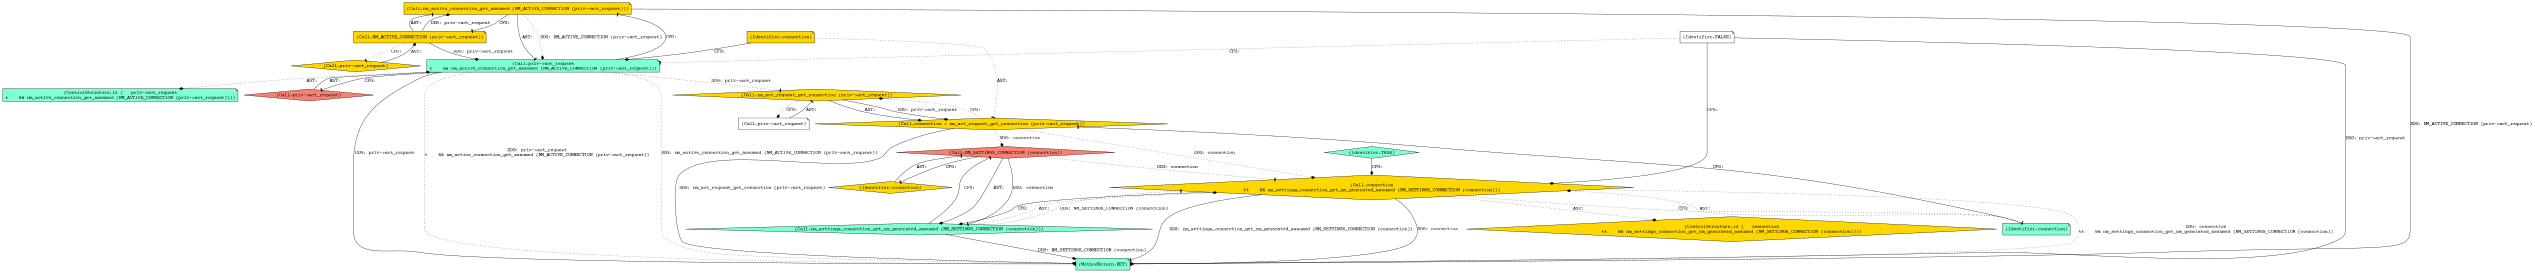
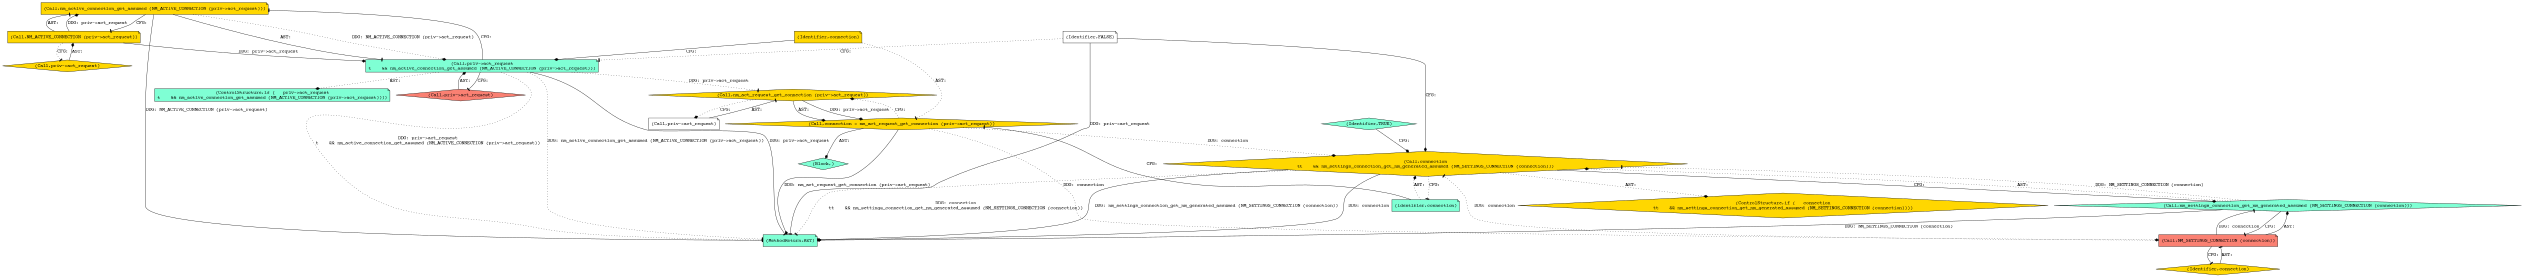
node "(Call,NM_SETTINGS_CONNECTION (connection))": shape diamond -> note
node "(Block,)": added
